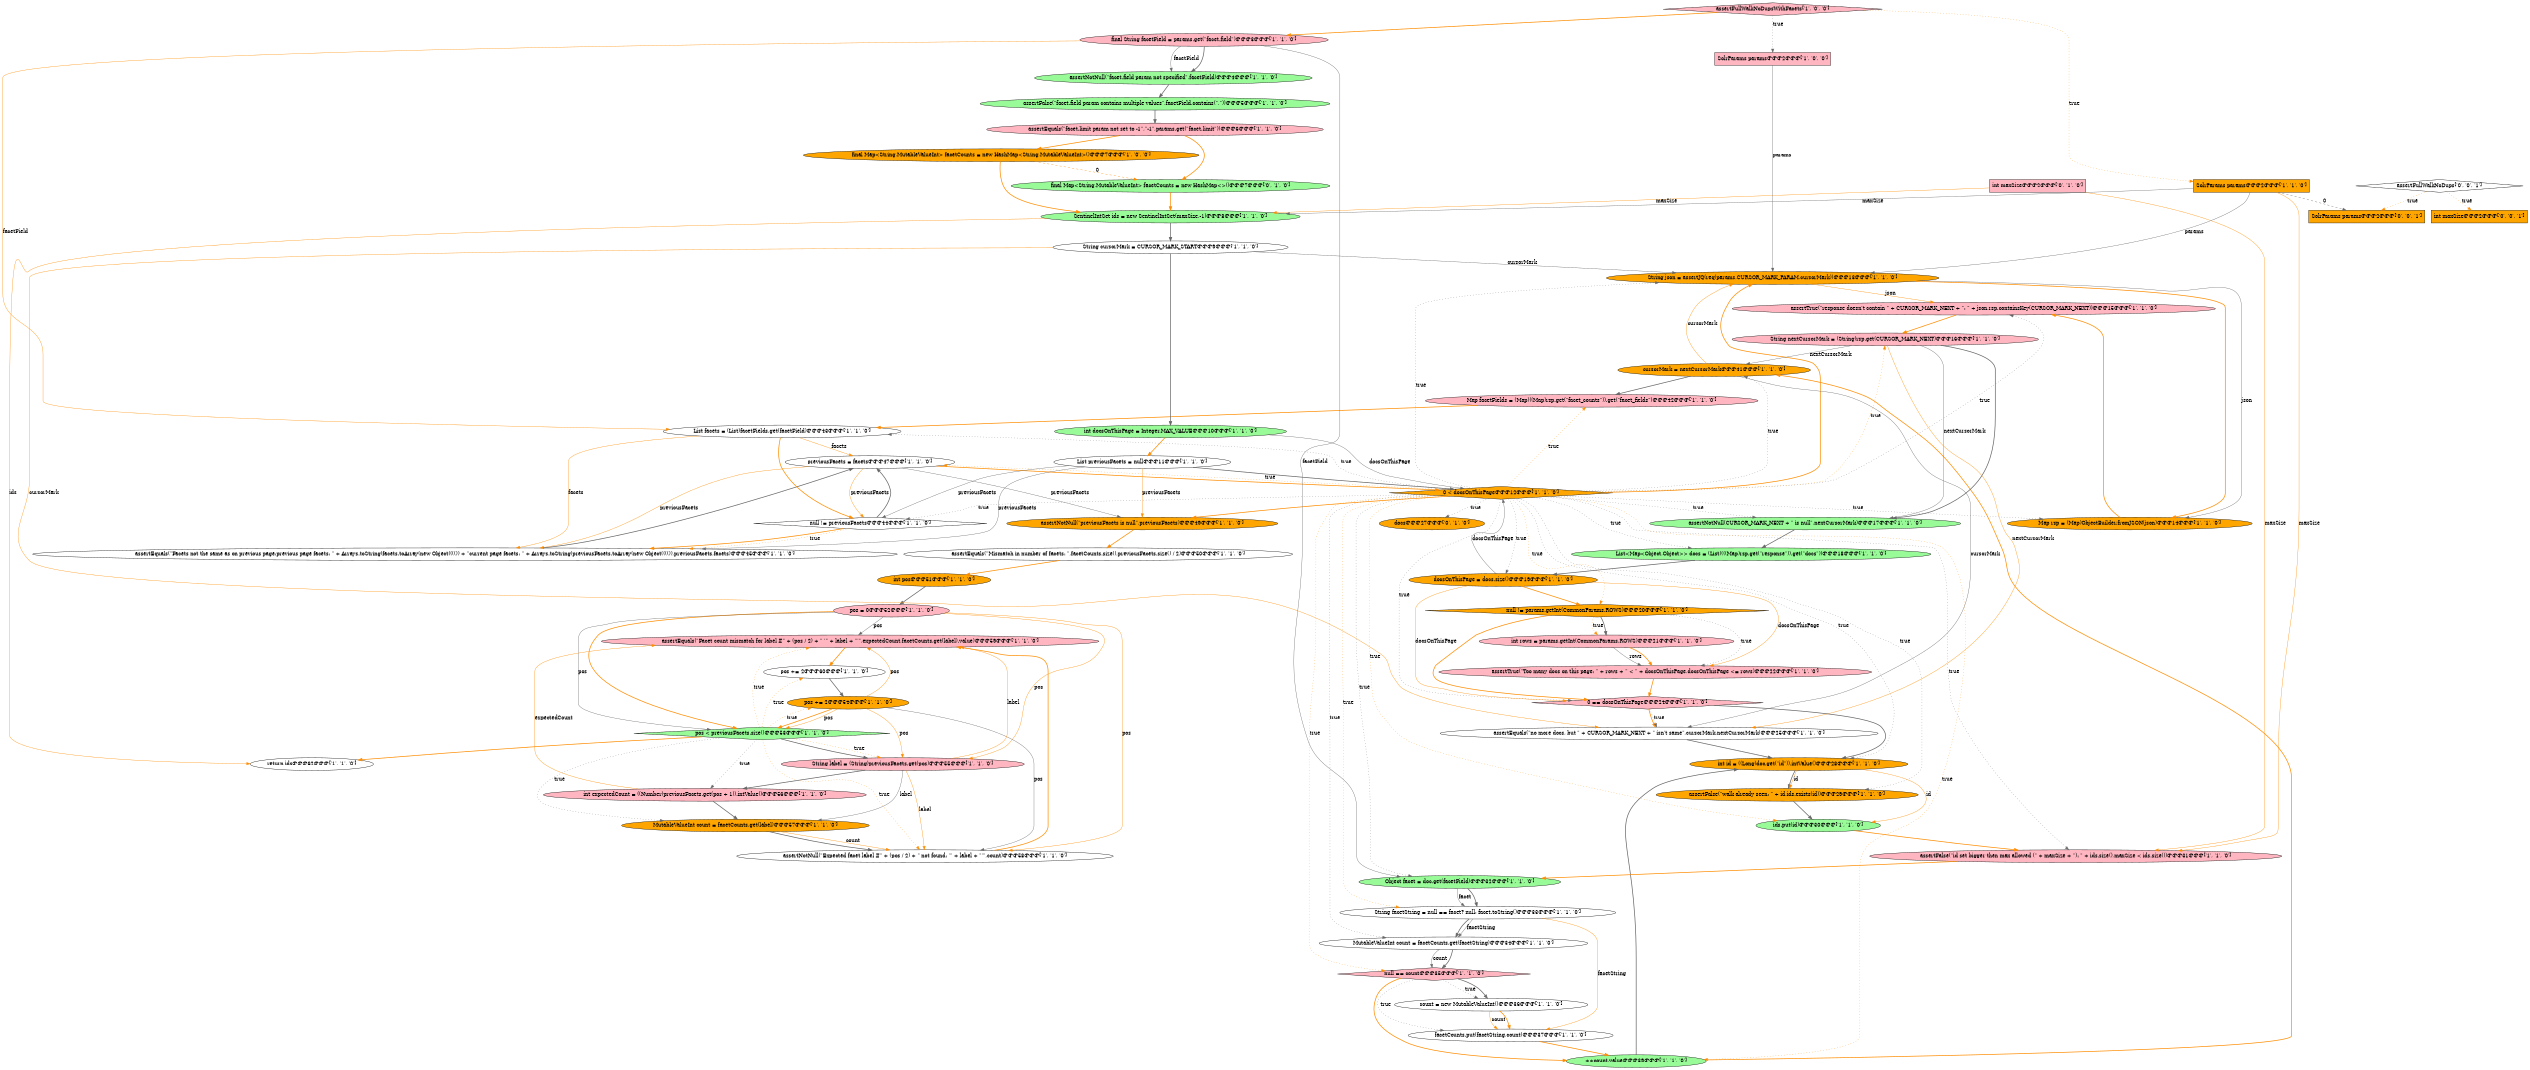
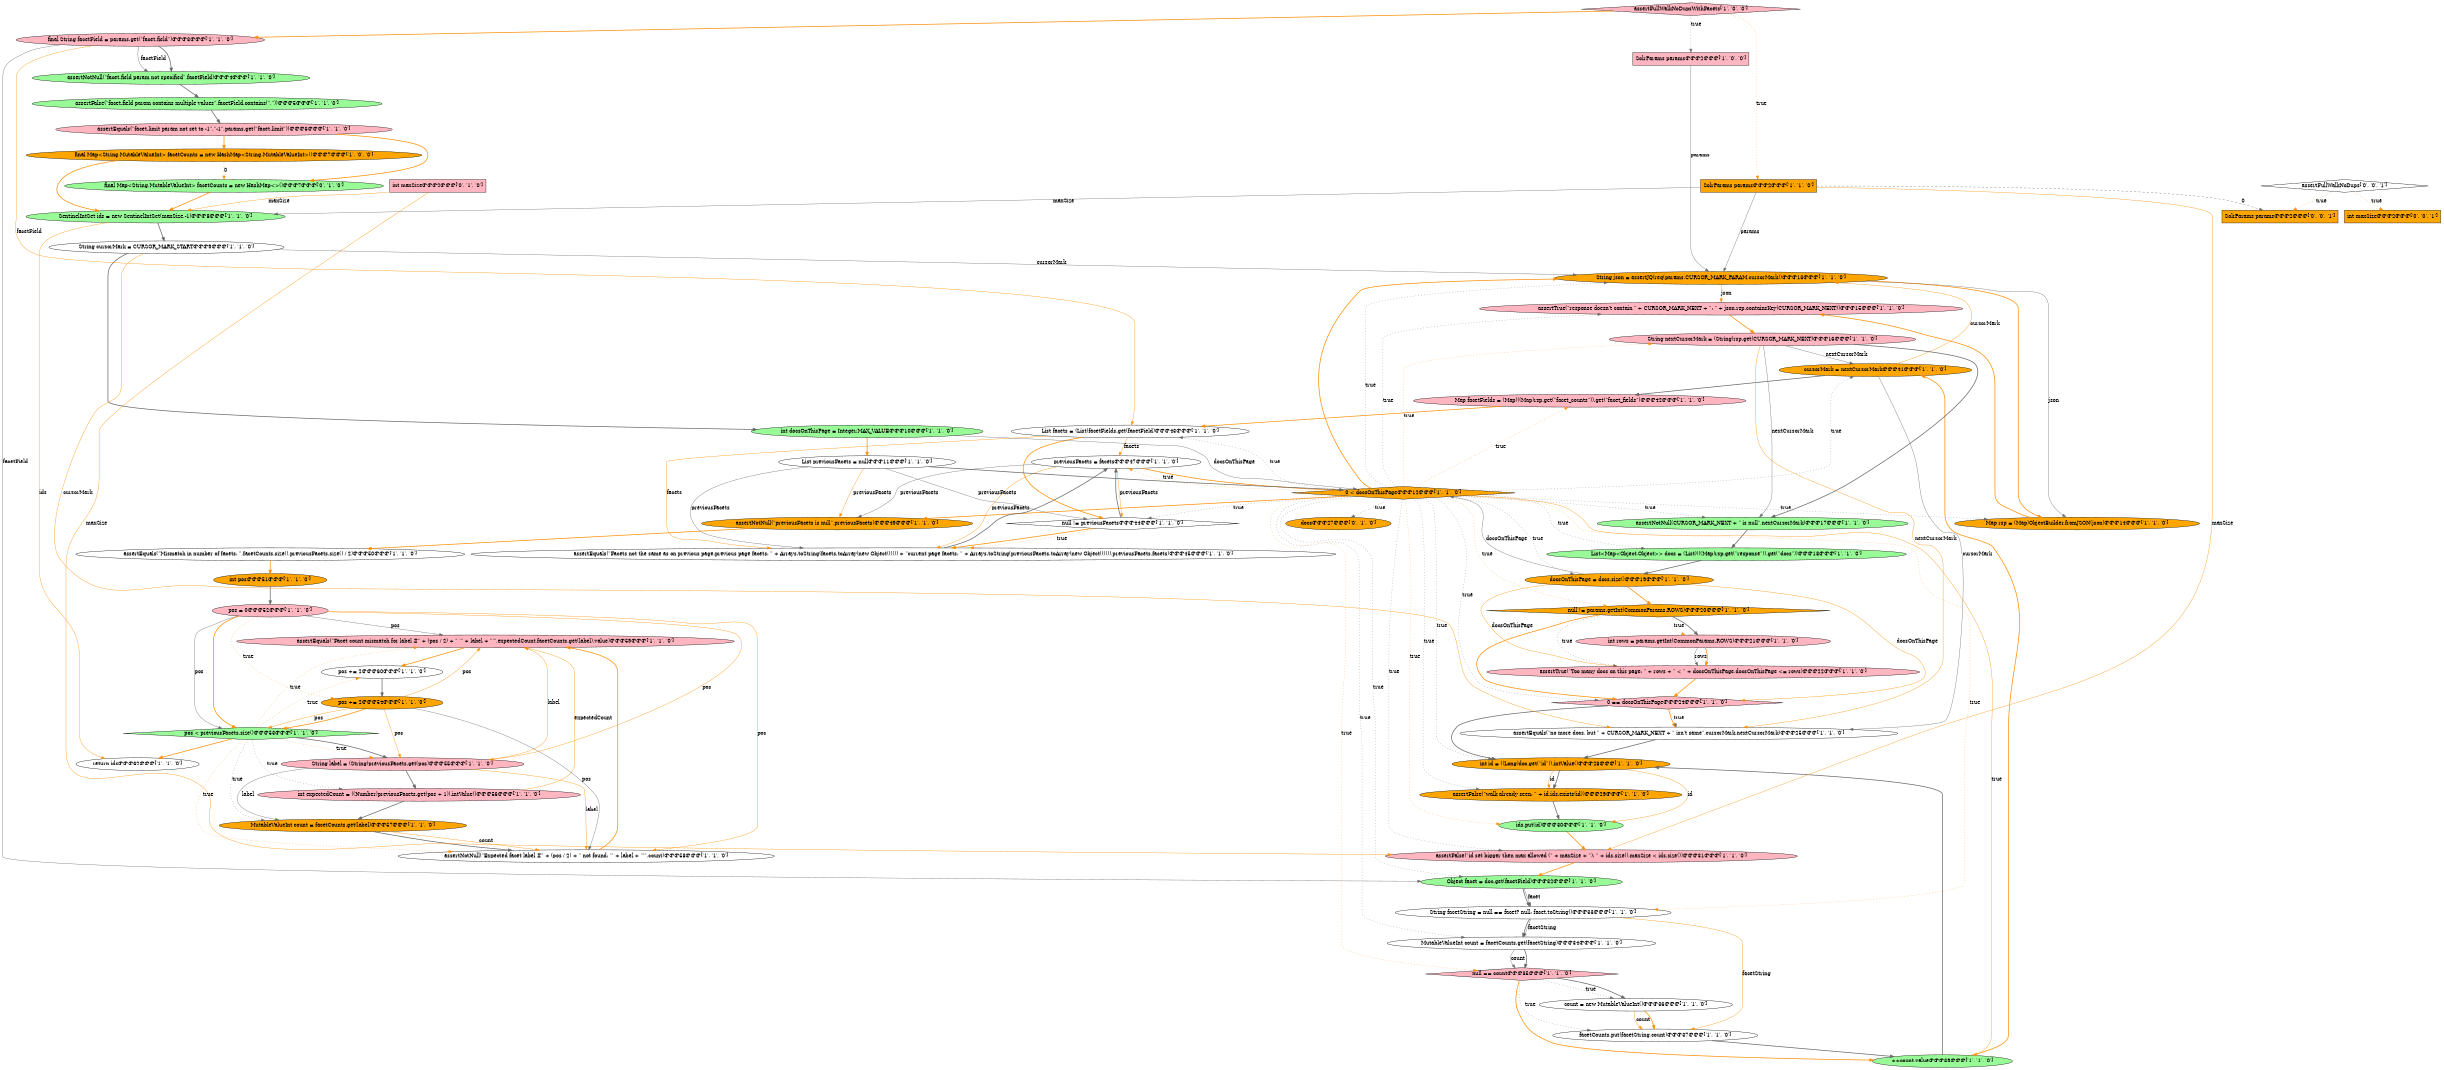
edge "0 < docsOnThisPage@@@12@@@['1', '1', '0']" -> "++count.value@@@39@@@['1', '1', '0']": style dotted -> solid
edge "pos < previousFacets.size()@@@53@@@['1', '1', '0']" -> "pos += 2@@@54@@@['1', '1', '0']": now "pos = 0@@@52@@@['1', '1', '0']" -> "pos += 2@@@54@@@['1', '1', '0']"
edge "facetCounts.put(facetString,count)@@@37@@@['1', '1', '0']" -> "++count.value@@@39@@@['1', '1', '0']": color darkorange -> gray40
